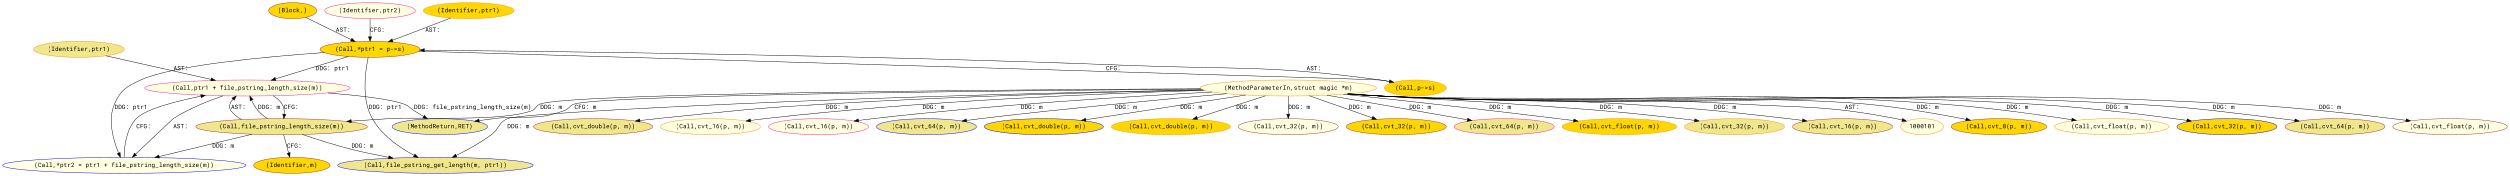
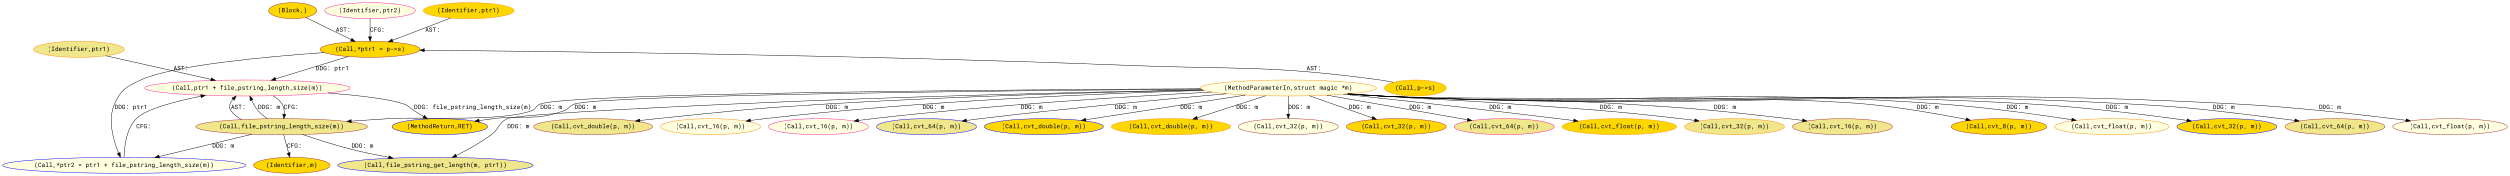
edge "(Call,*ptr1 = p->s)" -> "(Call,p->s)": removed, label "CFG:"
edge "(MethodParameterIn,struct magic *m)" -> "(MethodReturn,RET)": label "CFG: m" -> "DDG: m"
edge "(Call,*ptr1 = p->s)" -> "(Call,file_pstring_get_length(m, ptr1))": removed, label "DDG: ptr1"
edge "(Call,ptr1 + file_pstring_length_size(m))" -> "(Call,*ptr2 = ptr1 + file_pstring_length_size(m))": removed, label "AST:"
node "(MethodReturn,RET)": fillcolor khaki -> gold
node "1000101": removed
